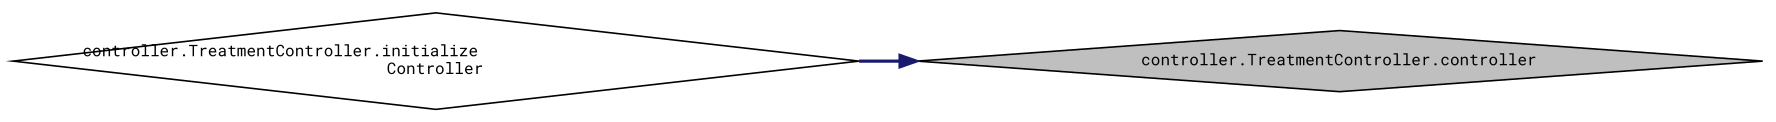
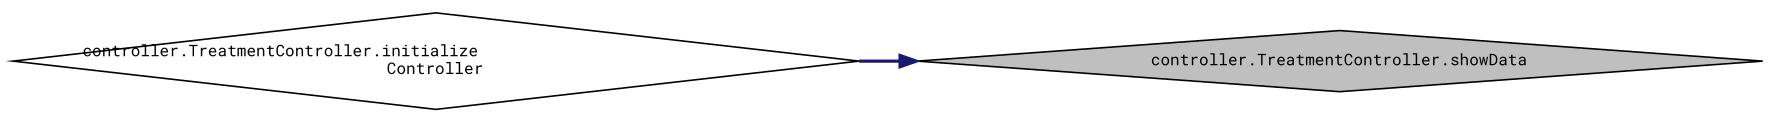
node "controller.TreatmentController.controller": label "controller.TreatmentController.controller" -> "controller.TreatmentController.showData"
